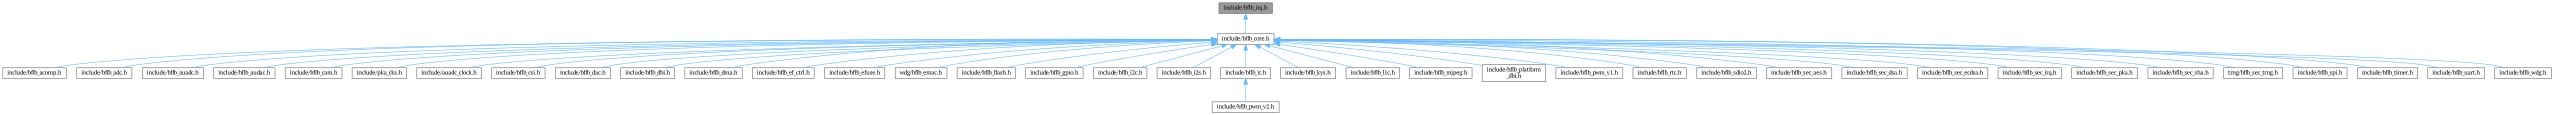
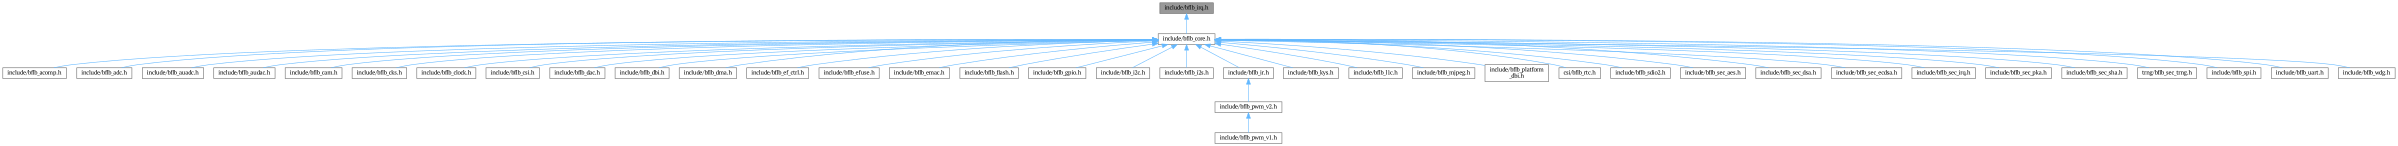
edge "include/bflb_pwm_v1.h" -> "include/bflb_core.h": now "include/bflb_pwm_v1.h" -> "include/bflb_pwm_v2.h"
node "include/pka_cks.h": label "include/pka_cks.h" -> "include/bflb_cks.h"
node "include/auadc_clock.h": label "include/auadc_clock.h" -> "include/bflb_clock.h"
node "wdg/bflb_emac.h": label "wdg/bflb_emac.h" -> "include/bflb_emac.h"
node "include/bflb_rtc.h": label "include/bflb_rtc.h" -> "csi/bflb_rtc.h"
node "include/bflb_timer.h": removed
